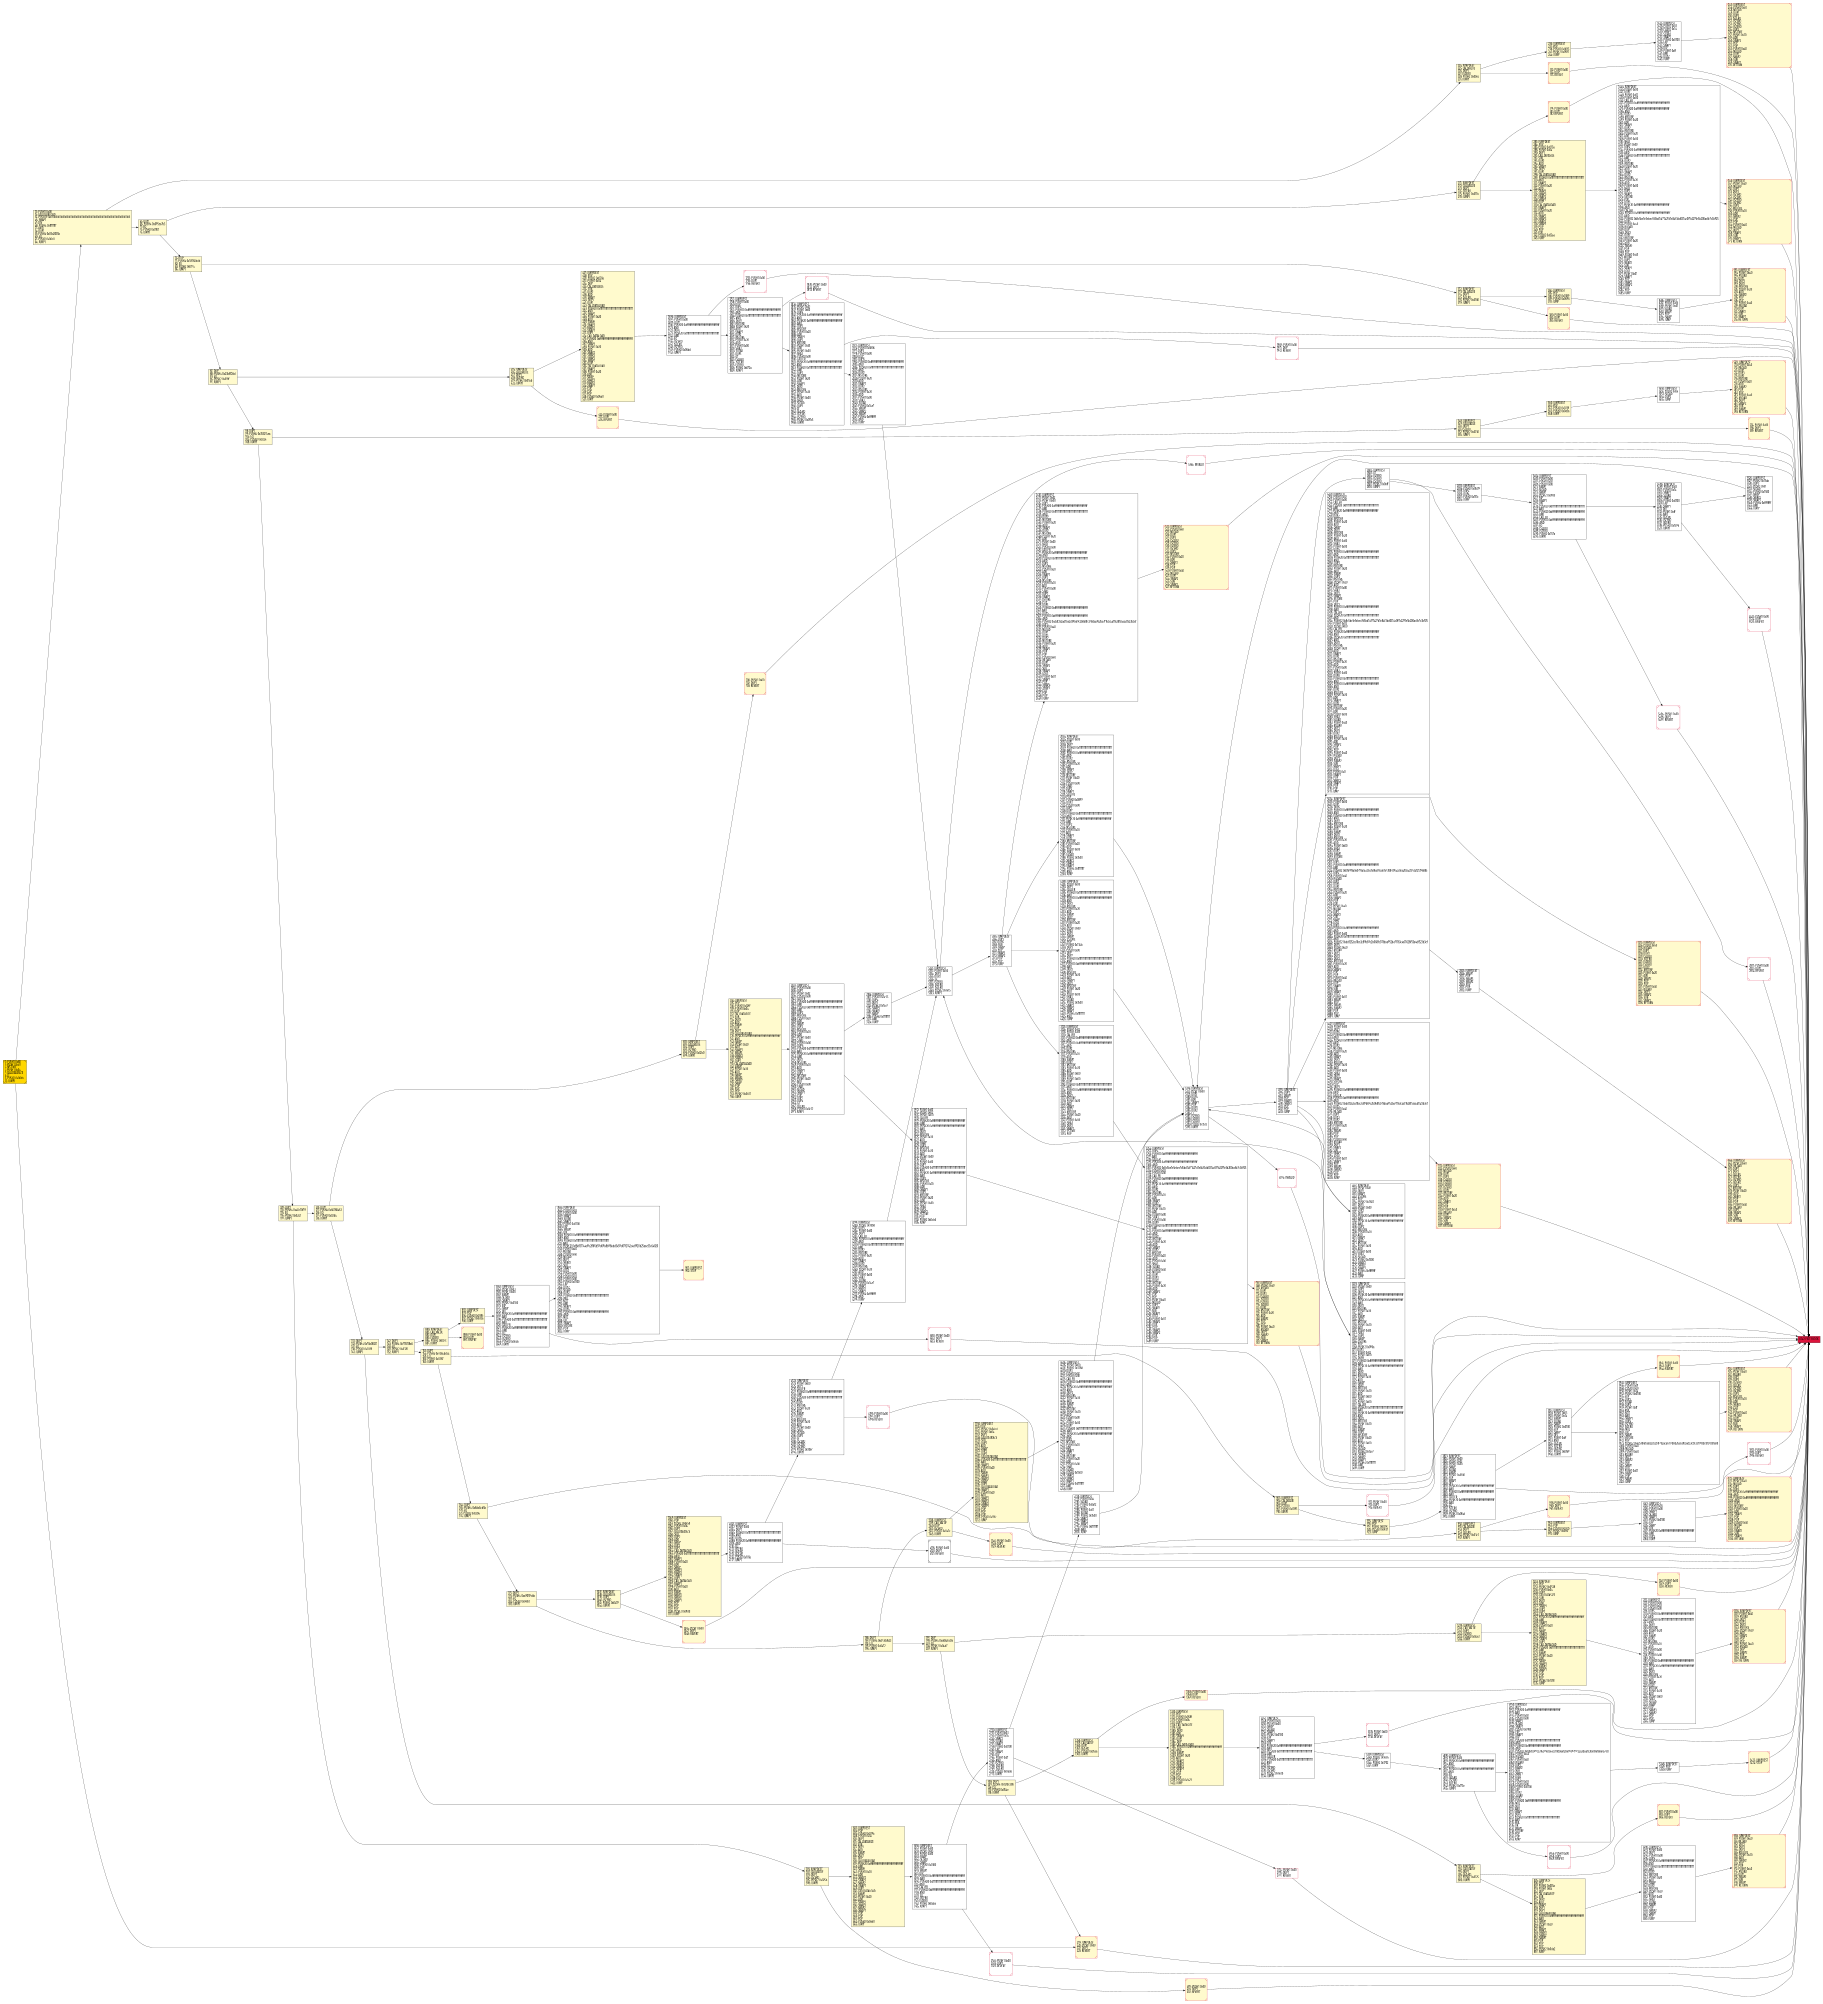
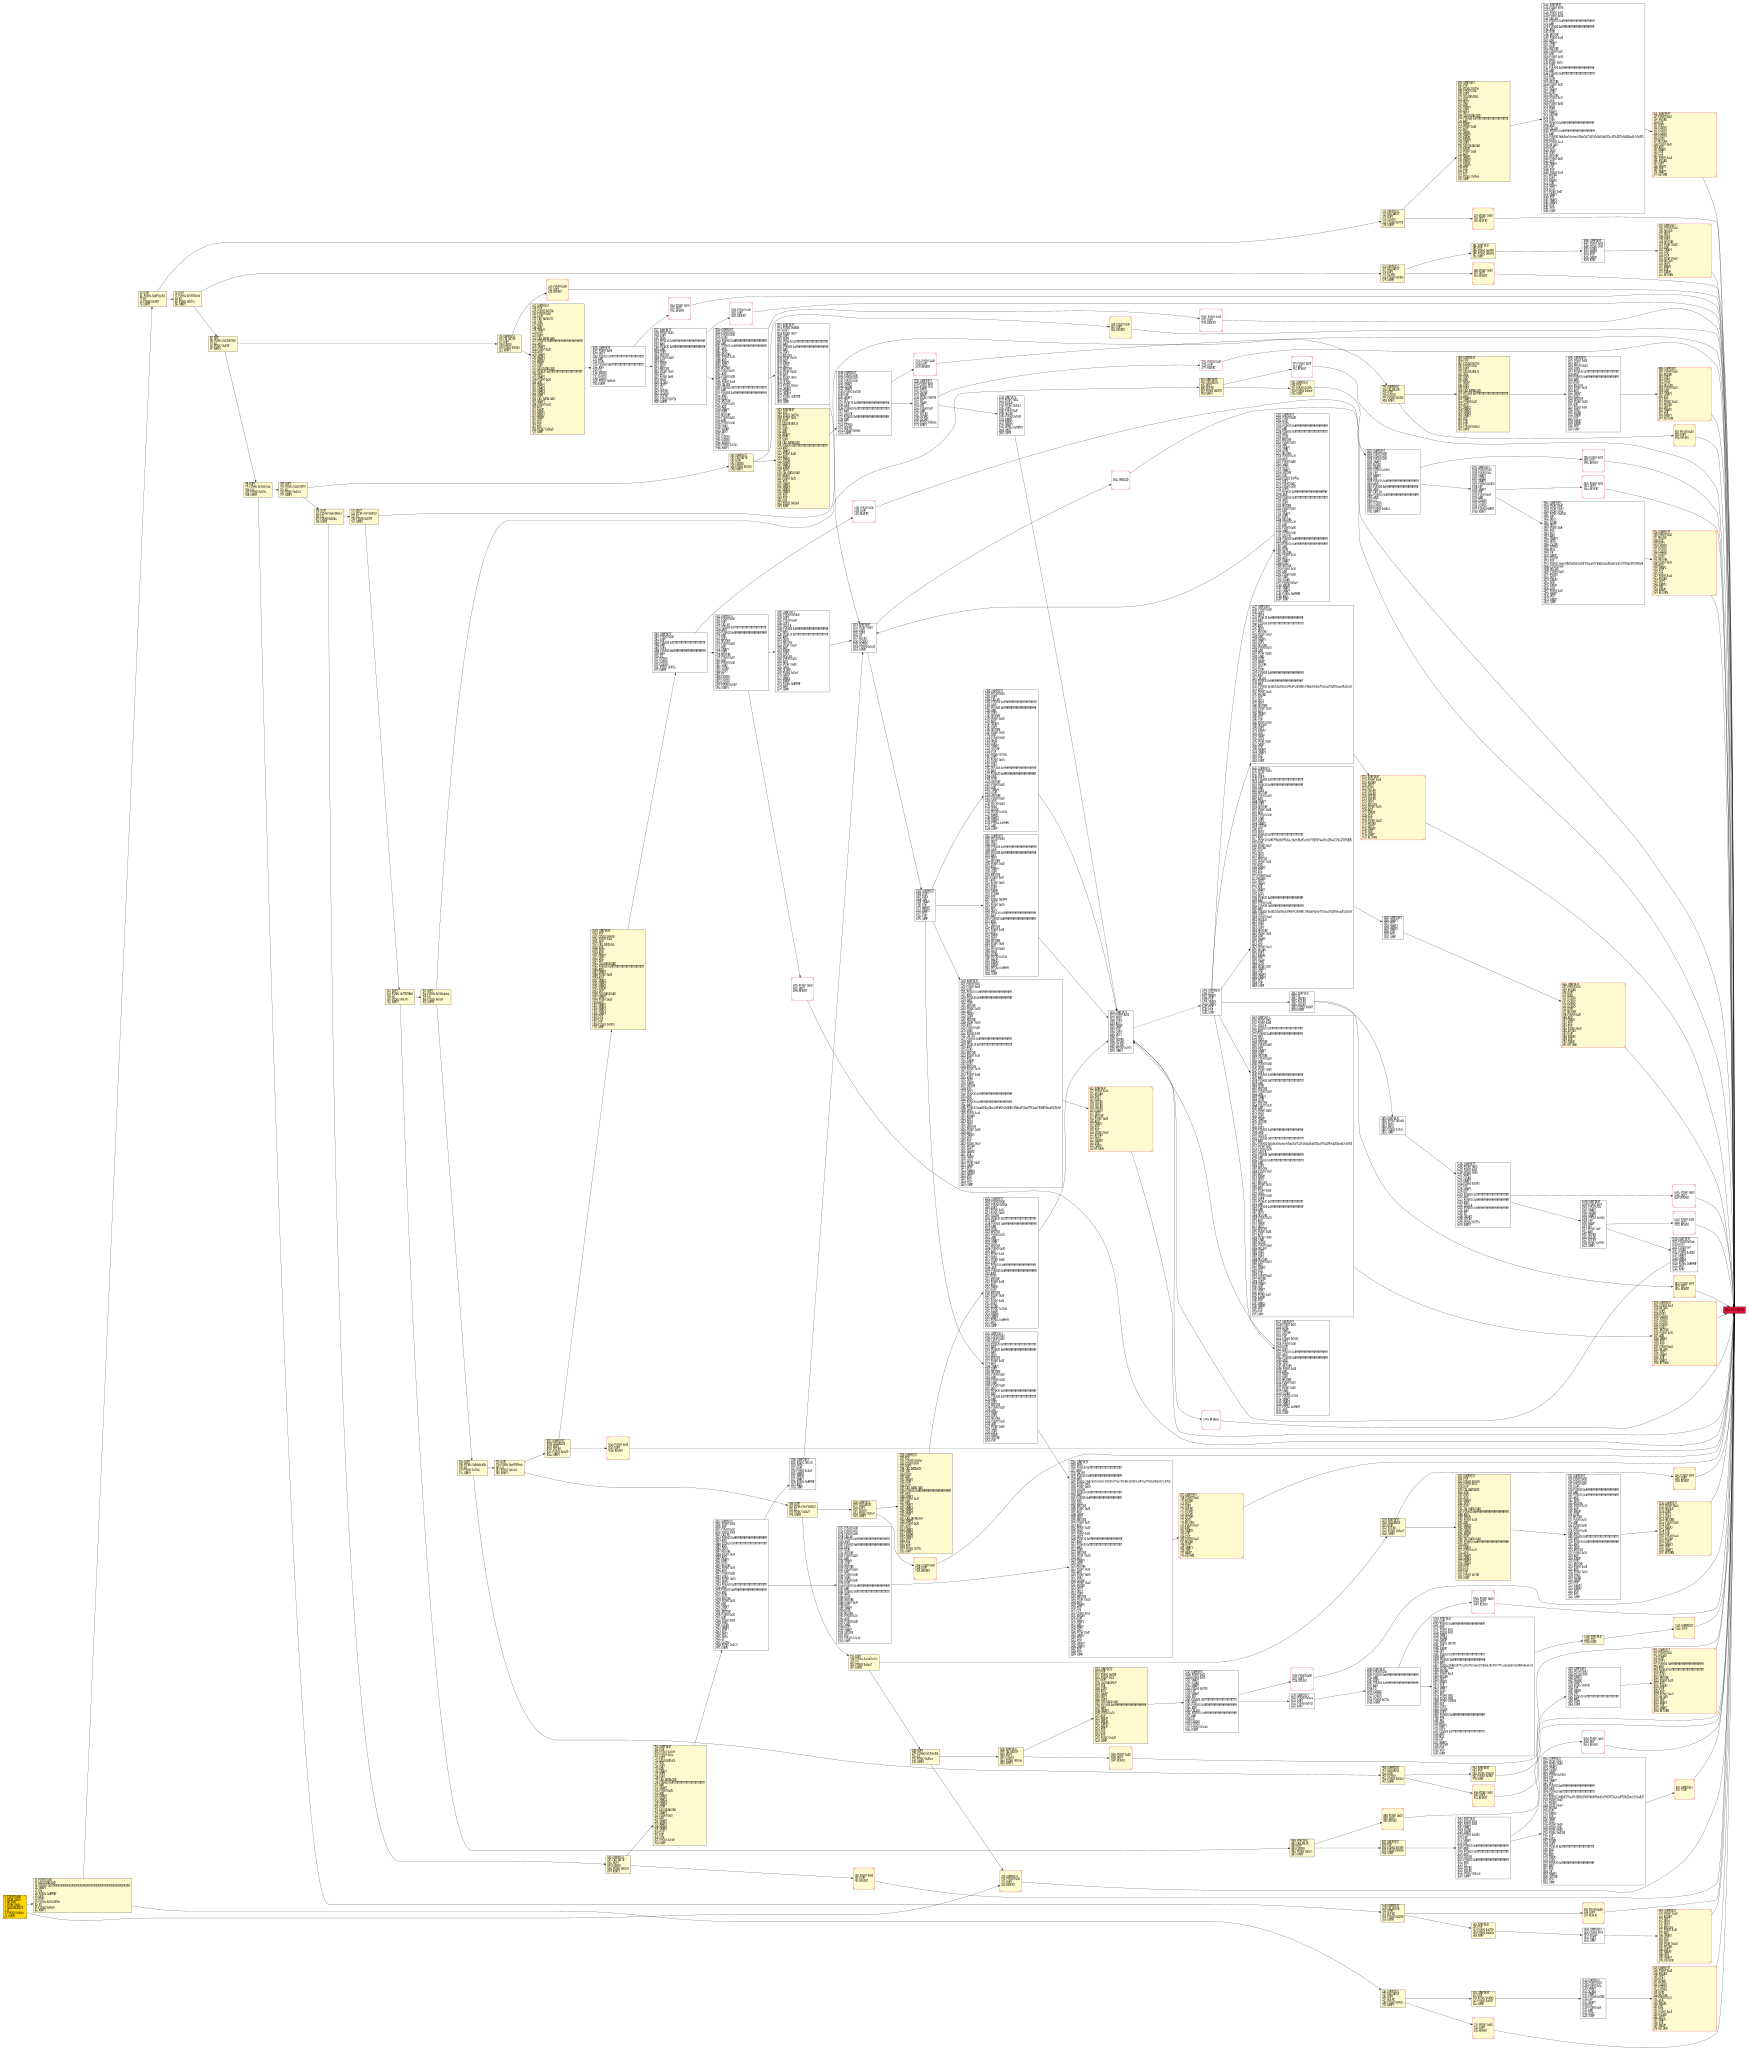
node "2811: PUSH1 0x00 2813: DUP1 2814: REVERT": fillcolor white -> lemonchiffon
node "3941: PUSH1 0x00 3943: DUP1 3944: REVERT": fillcolor lemonchiffon -> white
node "4118: PUSH1 0x00 4120: DUP1 4121: REVERT": color black -> crimson
edge "901: JUMPDEST 902: STOP" -> "6142: EXIT BLOCK": added
node "1366: PUSH1 0x00 1368: DUP1 1369: REVERT": shape box -> Msquare
edge "888: PUSH1 0x00 890: DUP1 891: REVERT" -> "6142: EXIT BLOCK": added
node "5348: JUMPDEST 5349: POP 5350: JUMP": fillcolor white -> lemonchiffon
